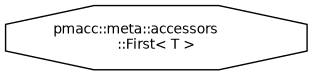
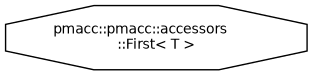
node "pmacc::meta::accessors ::First< T >": label "pmacc::meta::accessors ::First< T >" -> "pmacc::pmacc::accessors ::First< T >"
